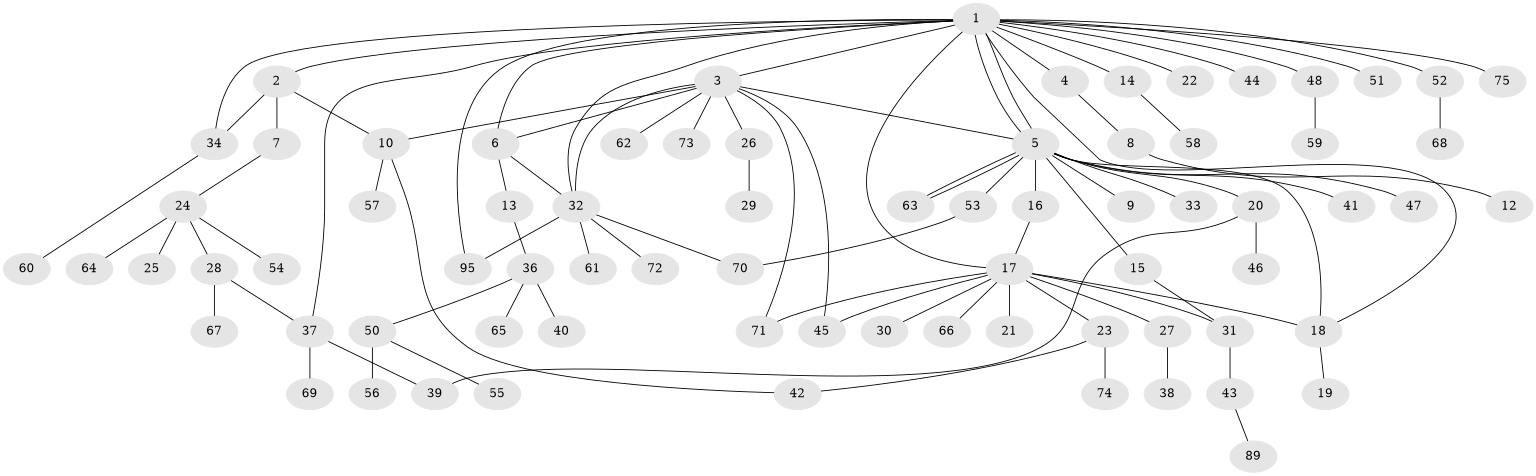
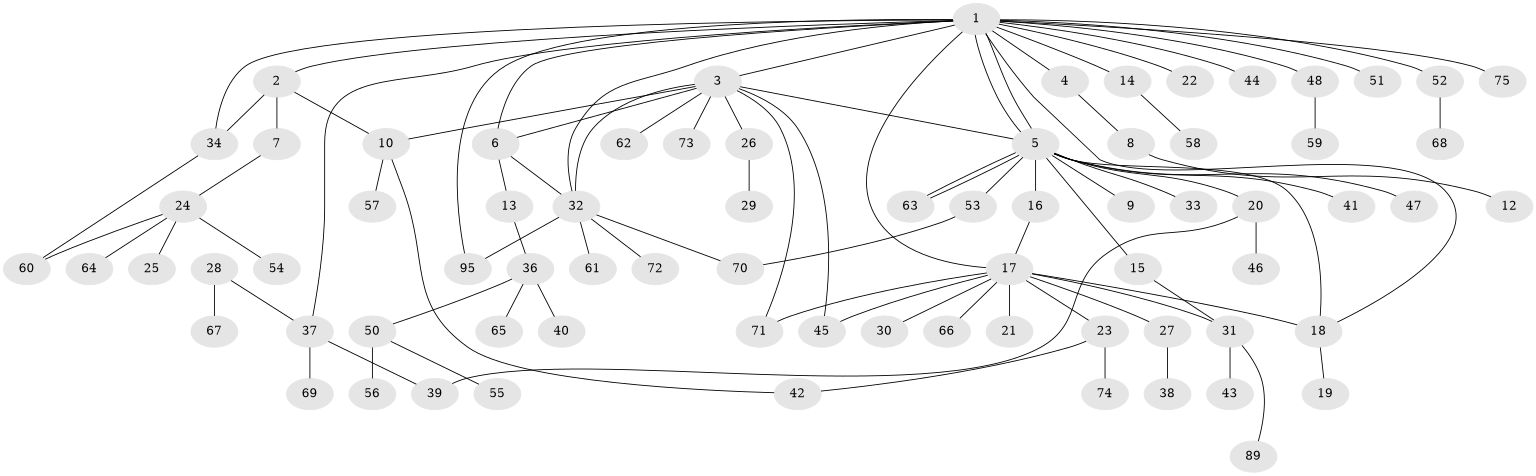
edge "24" -- "28": now "24" -- "60"
edge "43" -- "89": now "31" -- "89"
